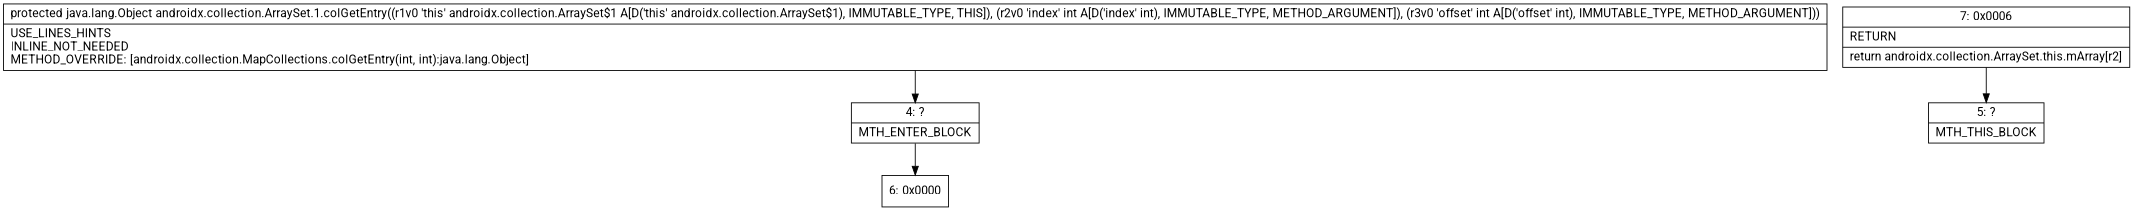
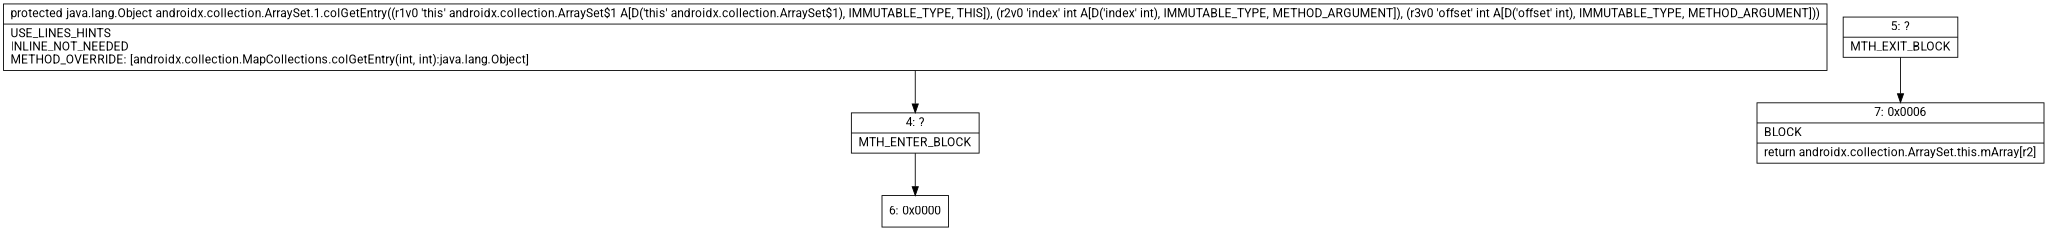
node "7: 0x0006": text "RETURN" -> "BLOCK"
edge "7: 0x0006" -> "5: ?": reversed
node "5: ?": text "MTH_THIS_BLOCK" -> "MTH_EXIT_BLOCK"
